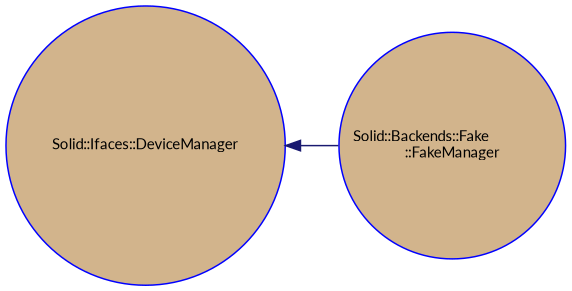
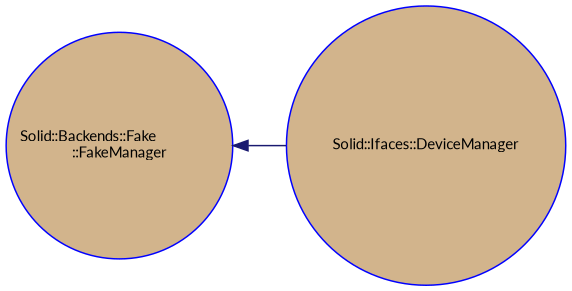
edge "Solid::Backends::Fake ::FakeManager" -> "Solid::Ifaces::DeviceManager": reversed
